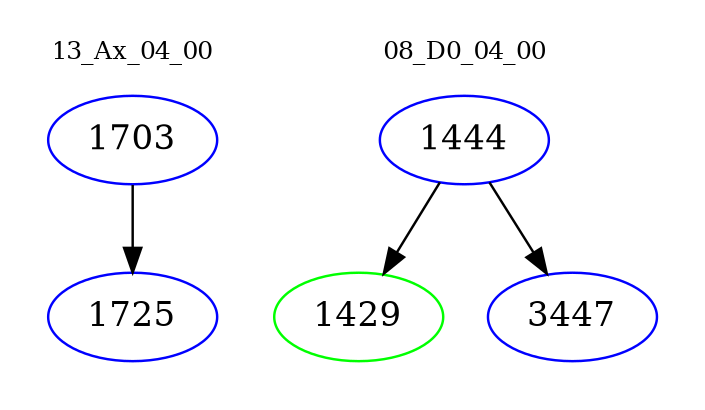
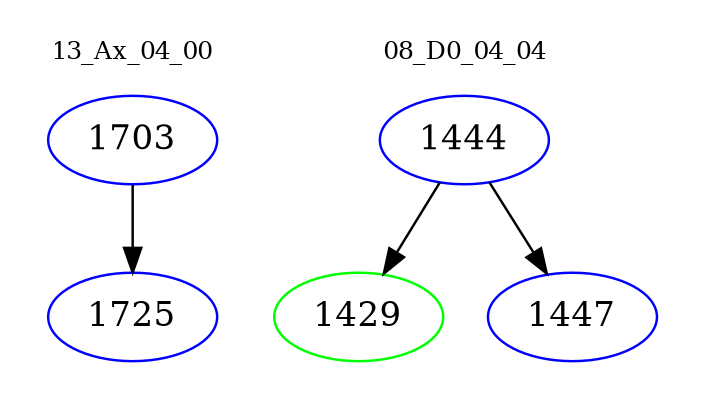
cluster "08_D0_04_00": label "08_D0_04_00" -> "08_D0_04_04"
node "3447": label "3447" -> "1447"
